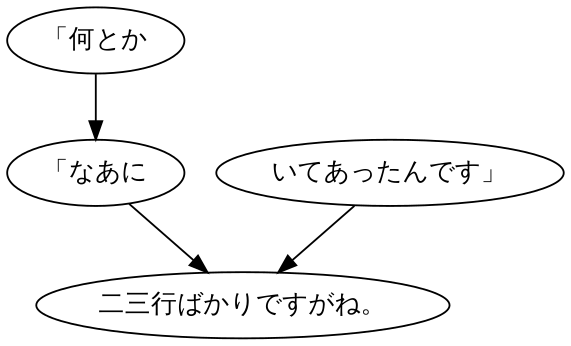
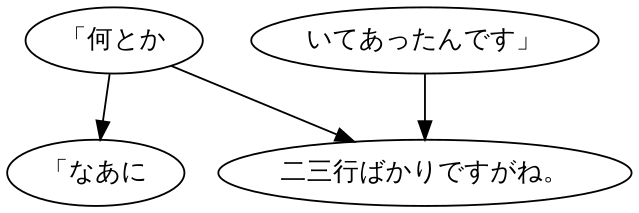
edge "「なあに" -> "二三行ばかりですがね。": now "「何とか" -> "二三行ばかりですがね。"
